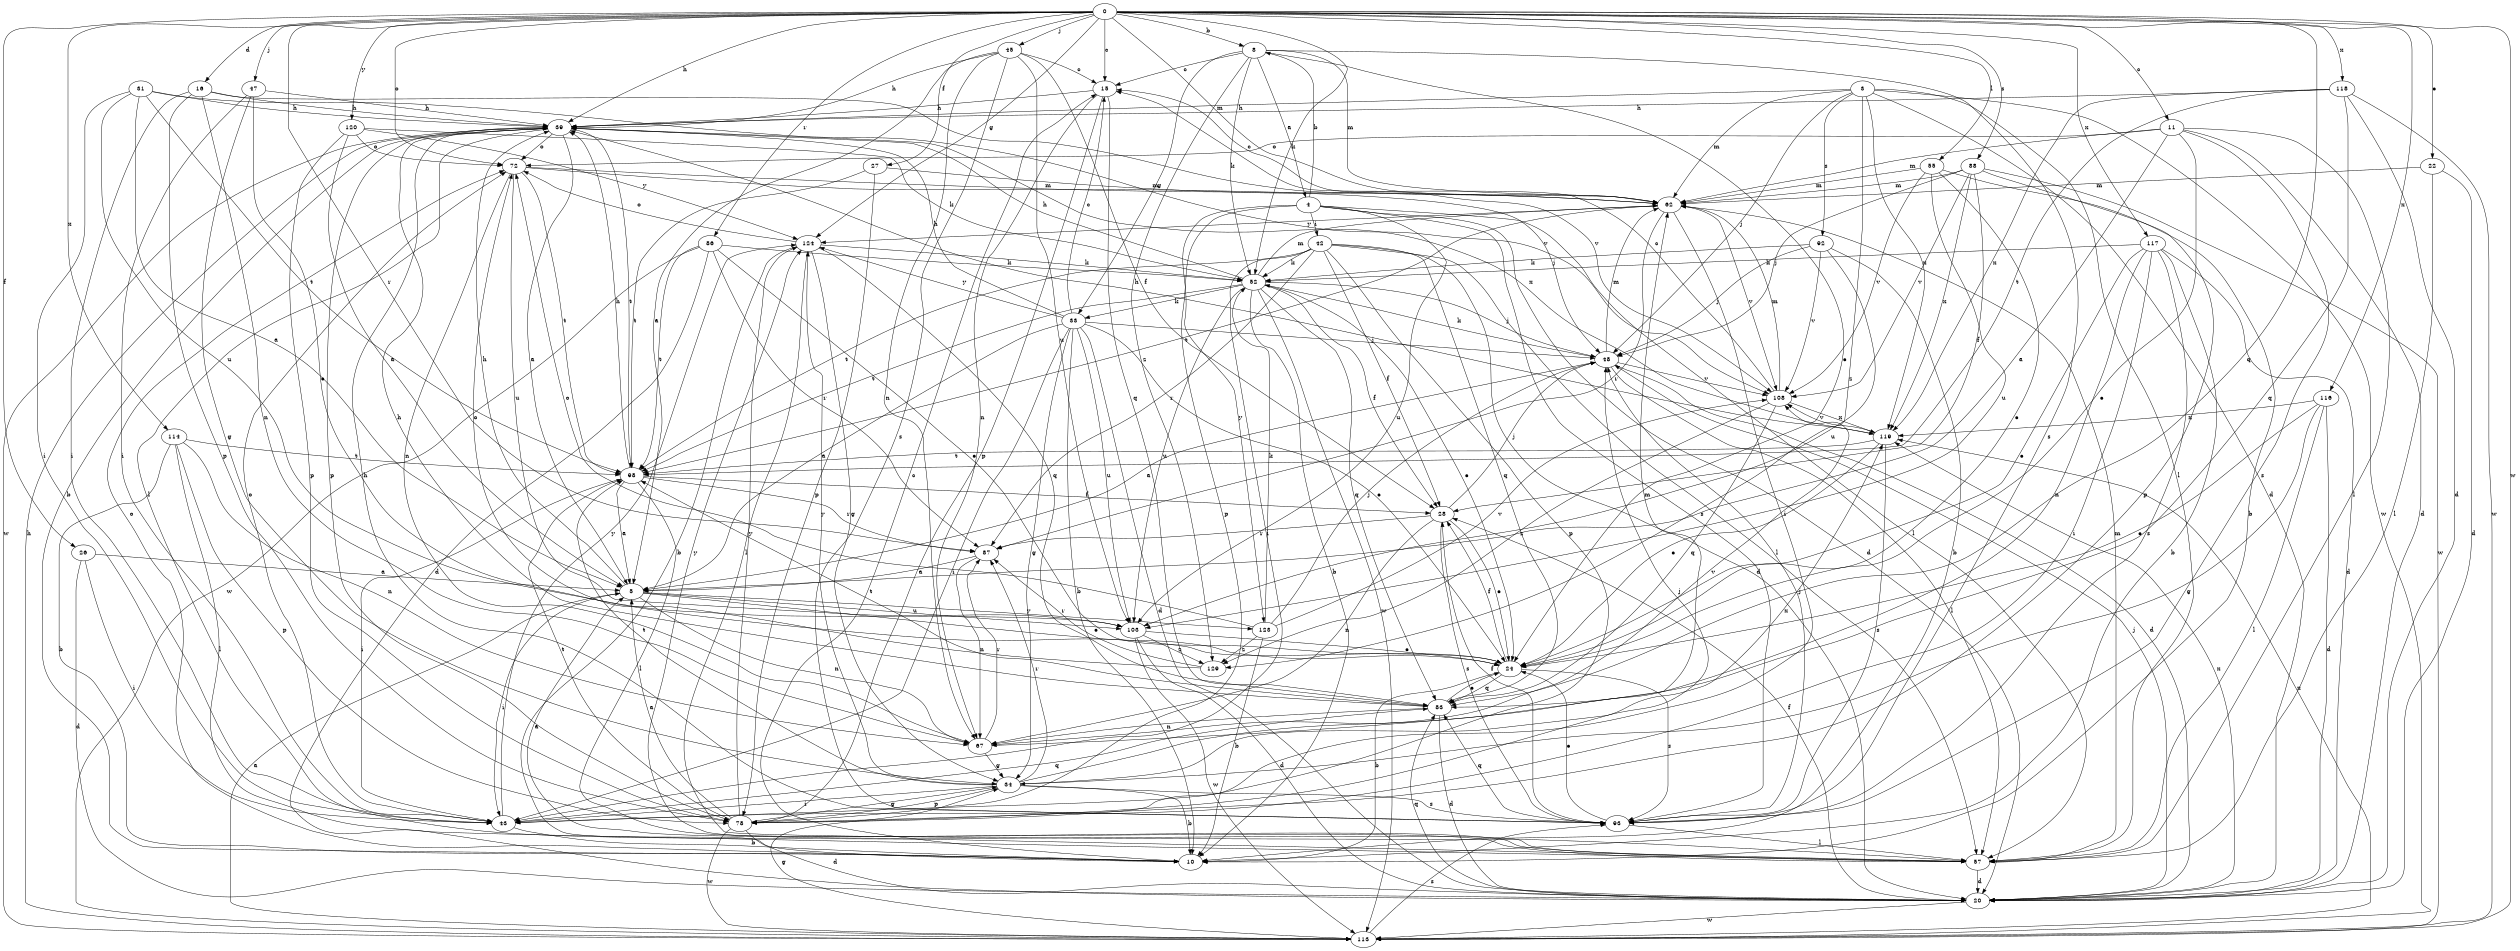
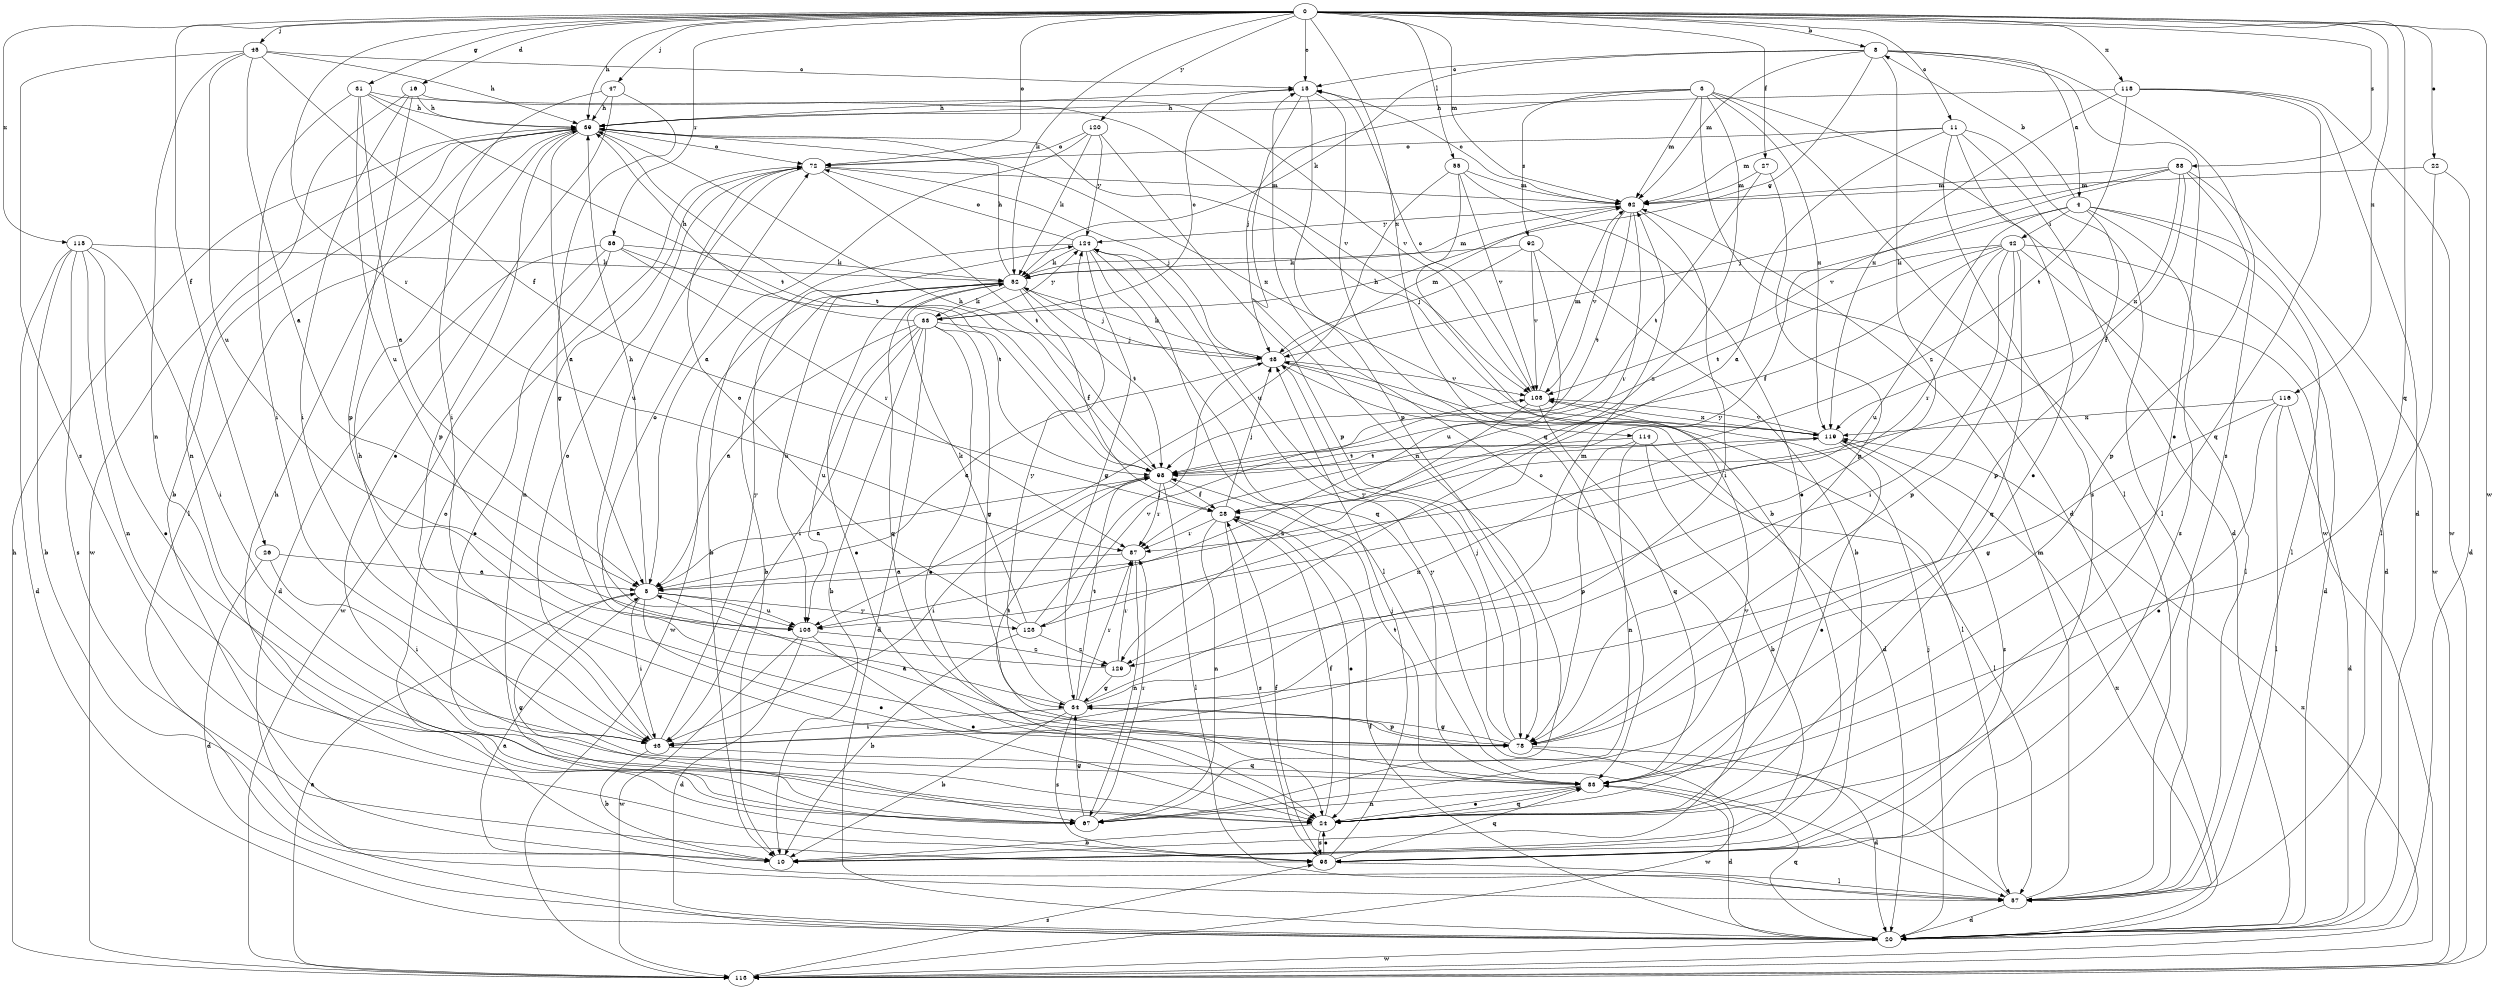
edge "0" -> "124": now "0" -> "31"
node "117": label "117" -> "115"
edge "5" -> "67": label "n" -> "g"
edge "113" -> "34": now "129" -> "34"
